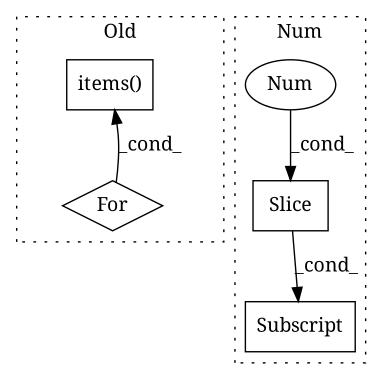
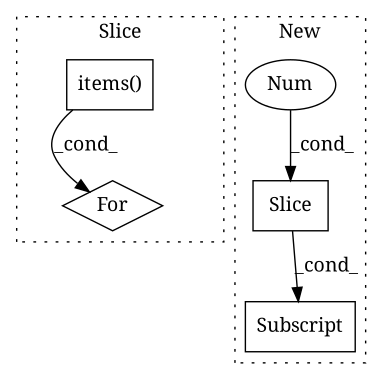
cluster "Old": label "Old" -> "Slice"
cluster "Num": label "Num" -> "New"
edge "For" -> "items()": reversed
